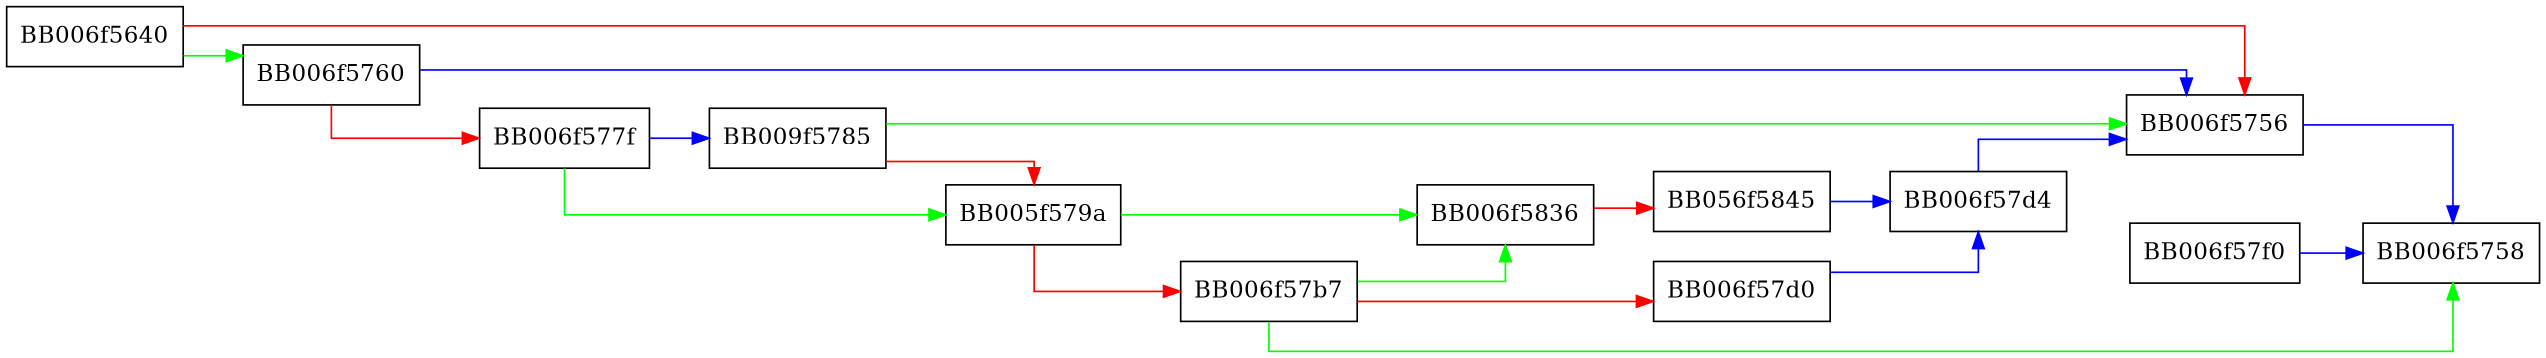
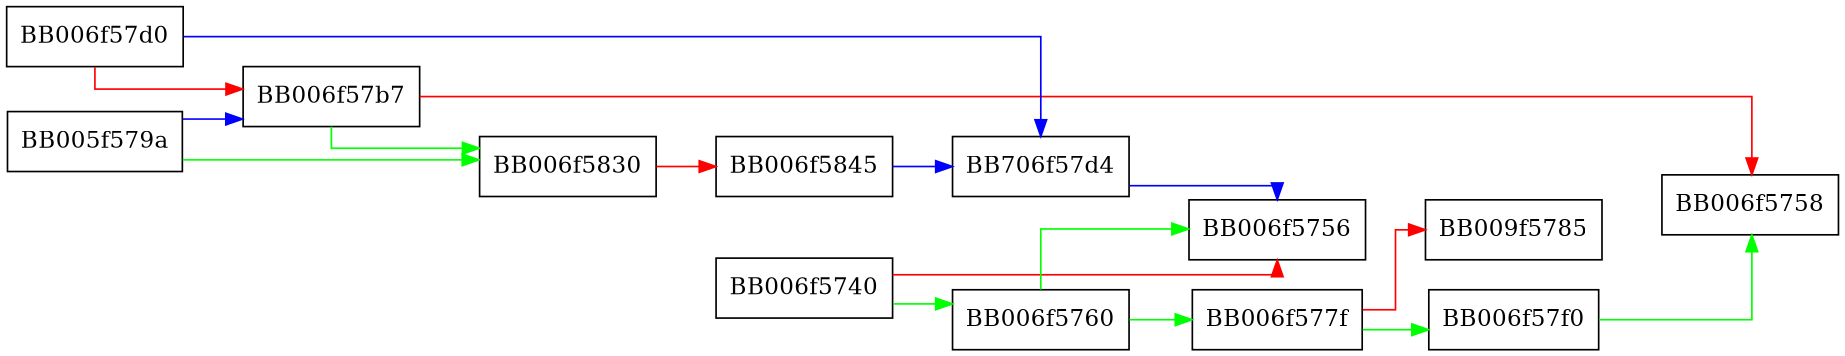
node "BB006f5640": label "BB006f5640" -> "BB006f5740"
edge "BB006f5760" -> "BB006f5756": color blue -> green
edge "BB009f5785" -> "BB006f5756": removed
edge "BB006f5756" -> "BB006f5758": removed
edge "BB006f5760" -> "BB006f577f": color red -> green
edge "BB006f577f" -> "BB009f5785": color blue -> red
edge "BB009f5785" -> "BB005f579a": removed
node "BB056f5845": label "BB056f5845" -> "BB006f5845"
node "BB006f57d4": label "BB006f57d4" -> "BB706f57d4"
edge "BB006f577f" -> "BB005f579a": now "BB006f577f" -> "BB006f57f0"
node "BB006f5836": label "BB006f5836" -> "BB006f5830"
edge "BB006f57f0" -> "BB006f5758": color blue -> green
edge "BB005f579a" -> "BB006f57b7": color red -> blue
edge "BB006f57b7" -> "BB006f57d0": reversed
edge "BB006f57b7" -> "BB006f5758": color green -> red
